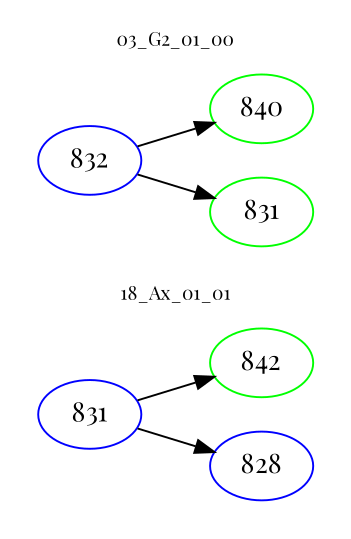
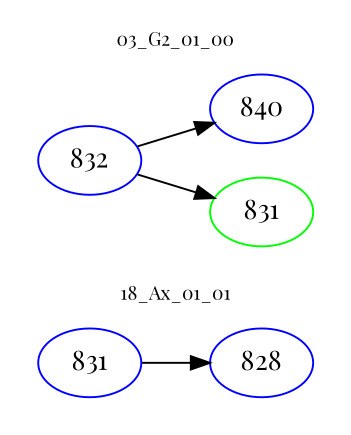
node "840": color green -> blue
node "842": removed
